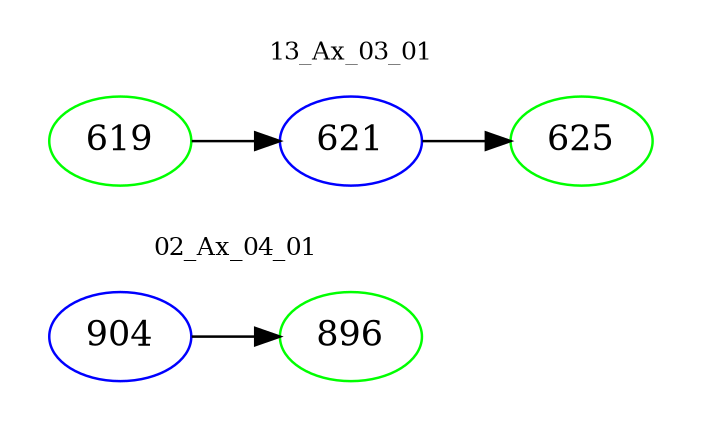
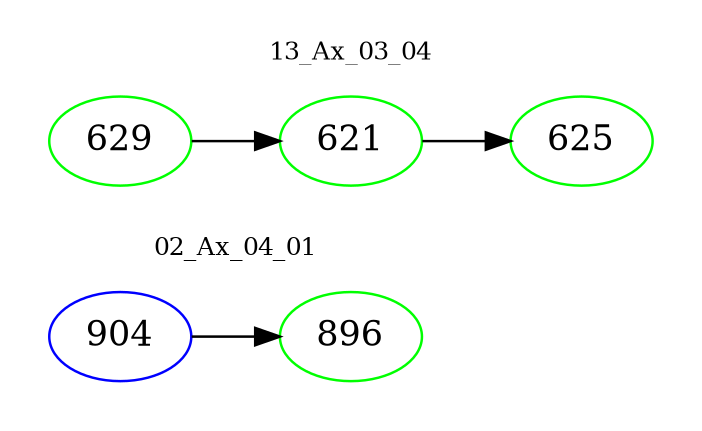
cluster "13_Ax_03_01": label "13_Ax_03_01" -> "13_Ax_03_04"
node "619": label "619" -> "629"
node "621": color blue -> green
